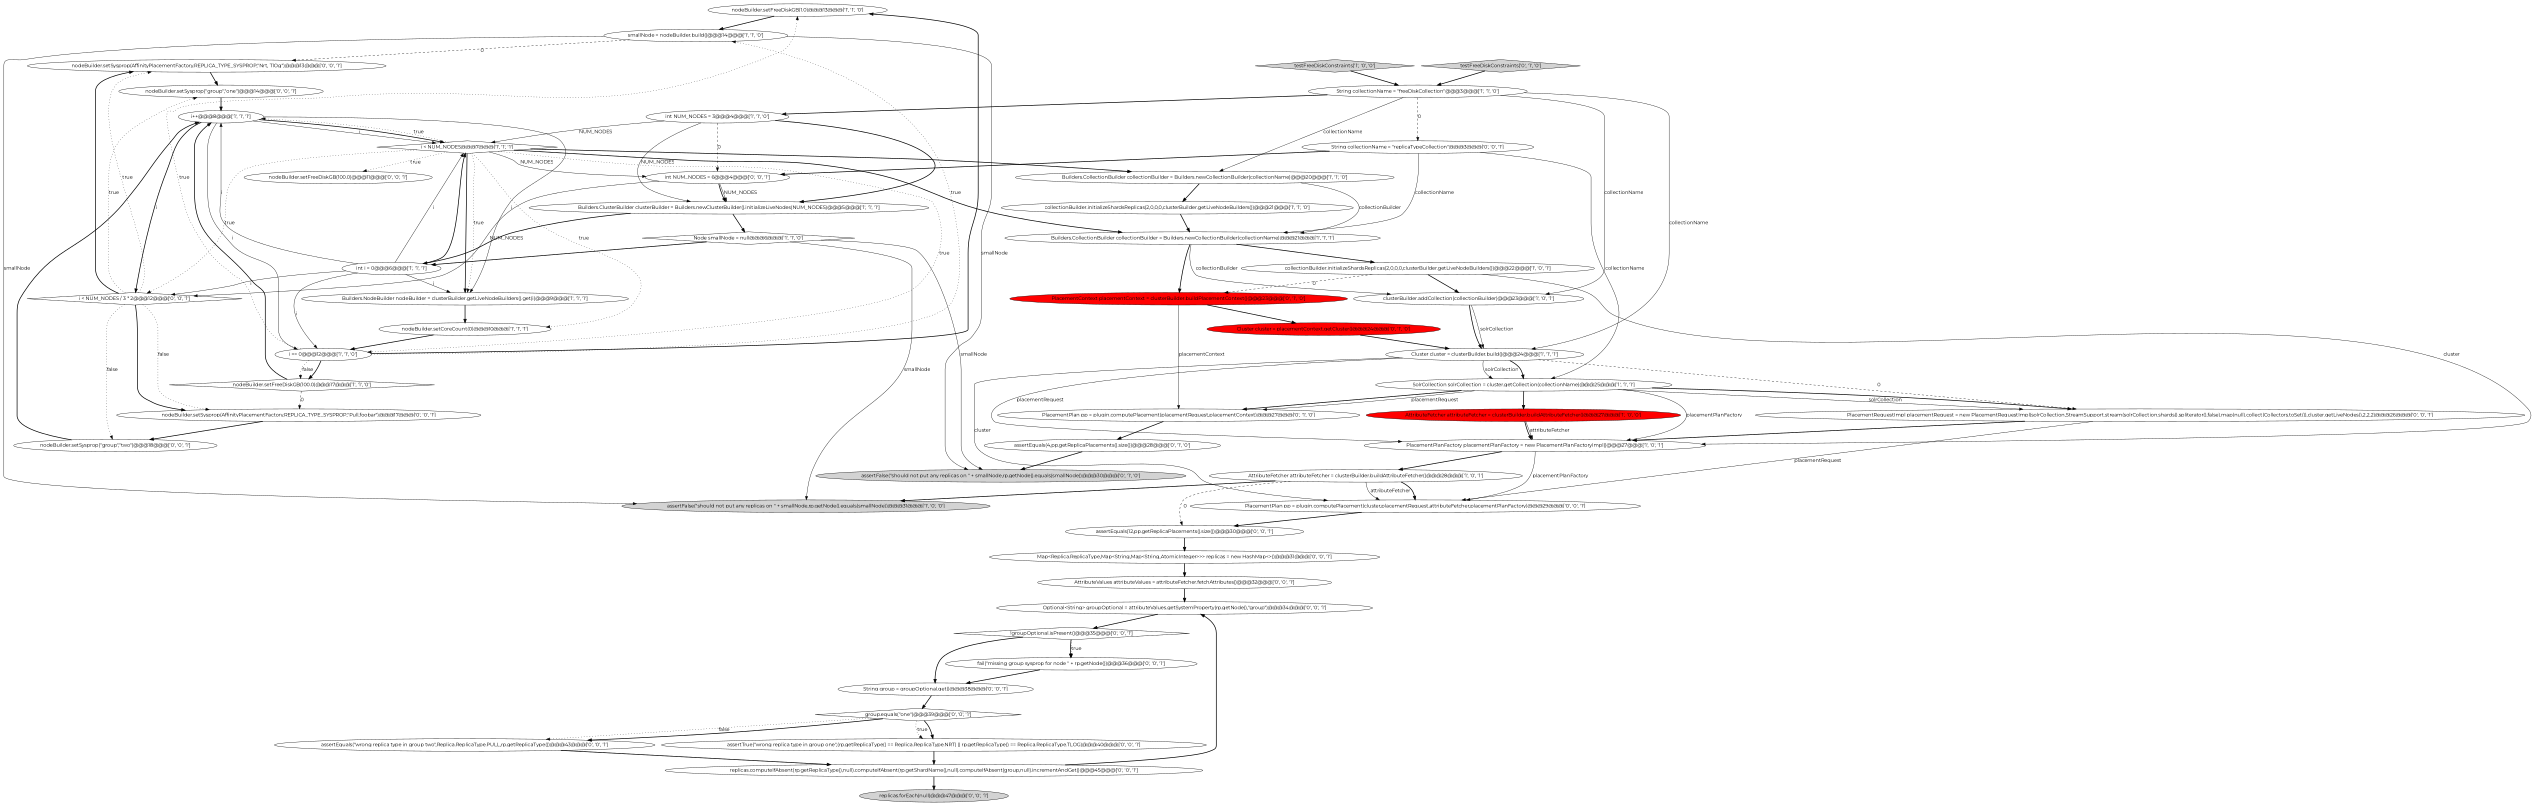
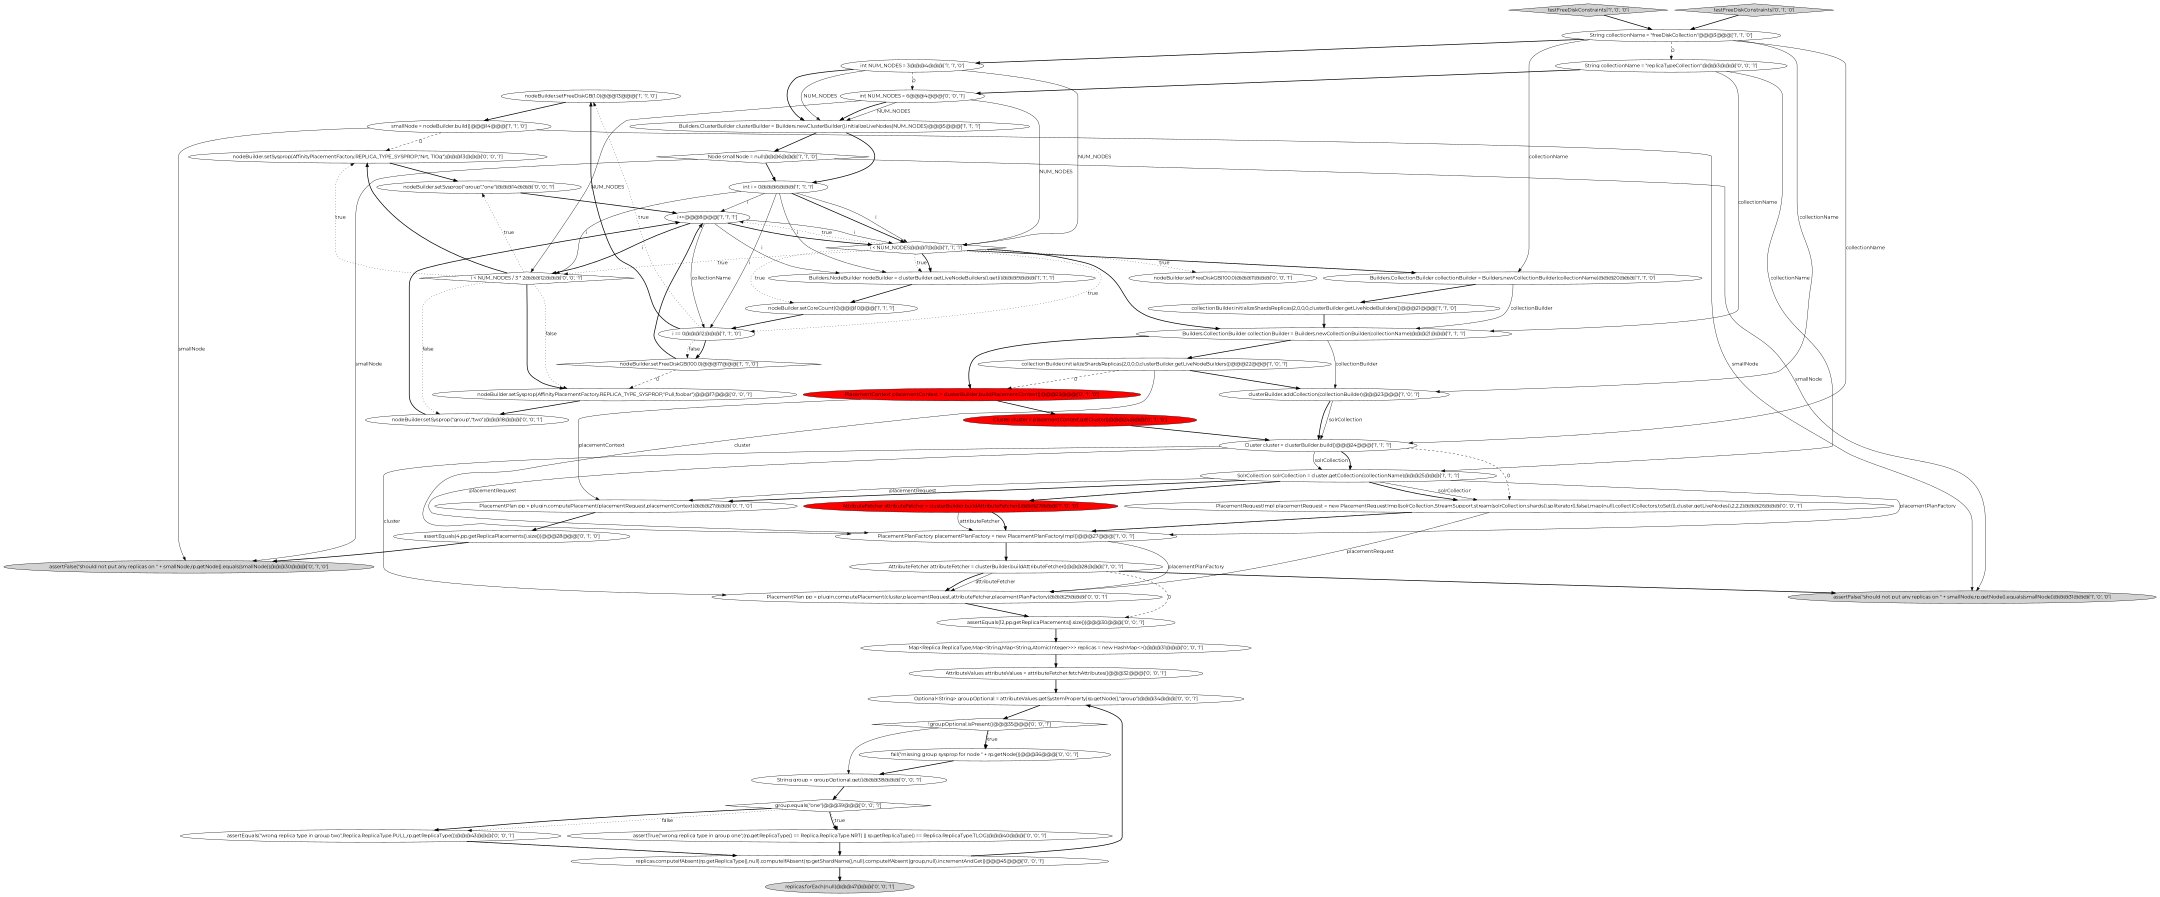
edge "i < NUM_NODES@@@7@@@['1', '1', '1']" -> "int NUM_NODES = 6@@@4@@@['0', '0', '1']": reversed
edge "i++@@@8@@@['1', '1', '1']" -> "i == 0@@@12@@@['1', '1', '0']": label "i" -> "collectionName"
edge "i == 0@@@12@@@['1', '1', '0']" -> "smallNode = nodeBuilder.build()@@@14@@@['1', '1', '0']": removed, label "true"
edge "!groupOptional.isPresent()@@@35@@@['0', '0', '1']" -> "String group = groupOptional.get()@@@38@@@['0', '0', '1']": style bold -> solid
